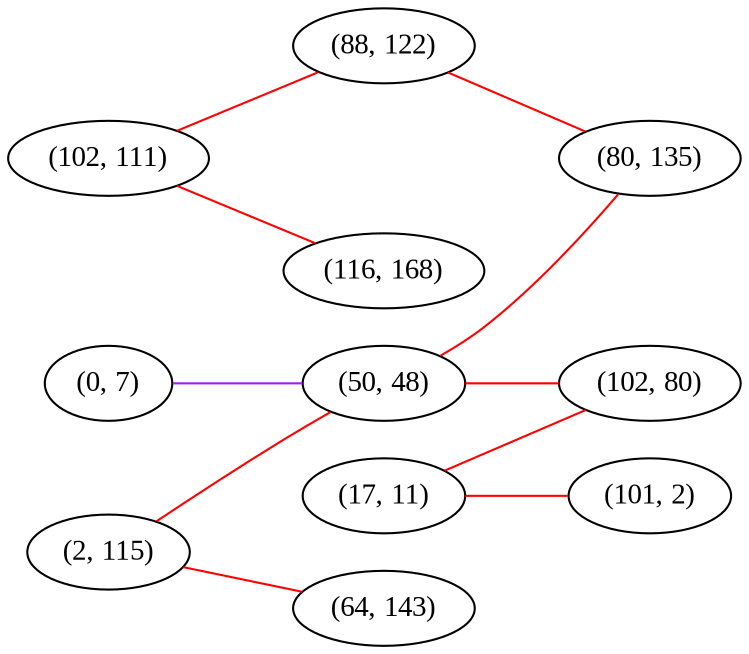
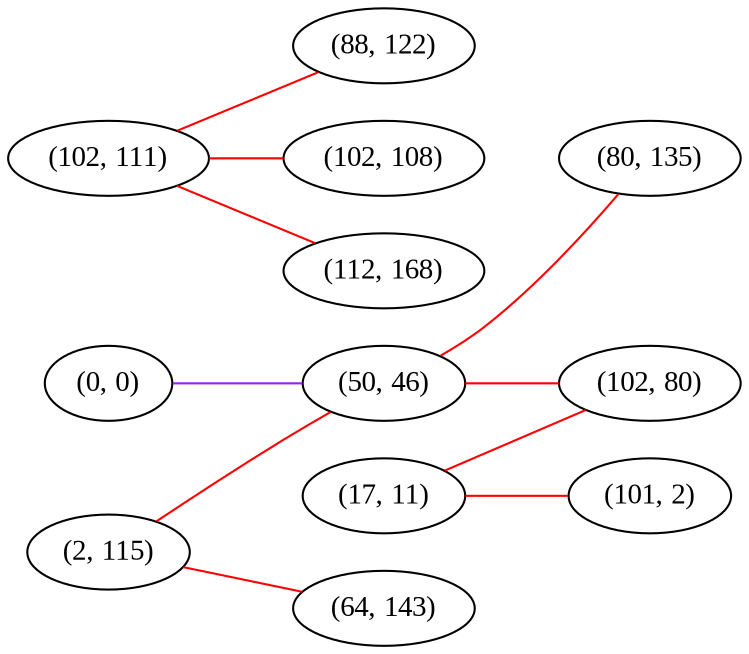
edge "(88, 122)" -- "(80, 135)": removed
node "(102, 108)": added
node "(116, 168)": label "(116, 168)" -> "(112, 168)"
node "(0, 7)": label "(0, 7)" -> "(0, 0)"
node "(50, 48)": label "(50, 48)" -> "(50, 46)"
